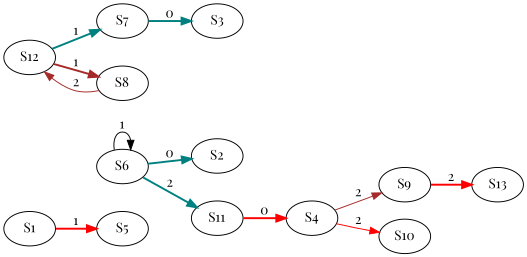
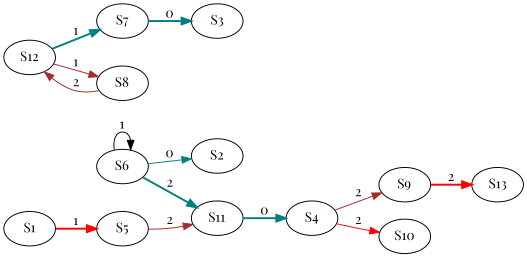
edge "S12" -> "S8": style bold -> solid
edge "S6" -> "S2": style bold -> solid
edge "S11" -> "S4": color red -> teal
edge "S5" -> "S11": added, label "2"
